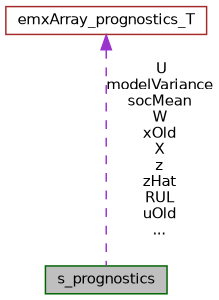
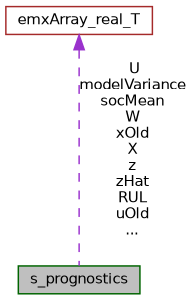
node "emxArray_prognostics_T": label "emxArray_prognostics_T" -> "emxArray_real_T"
